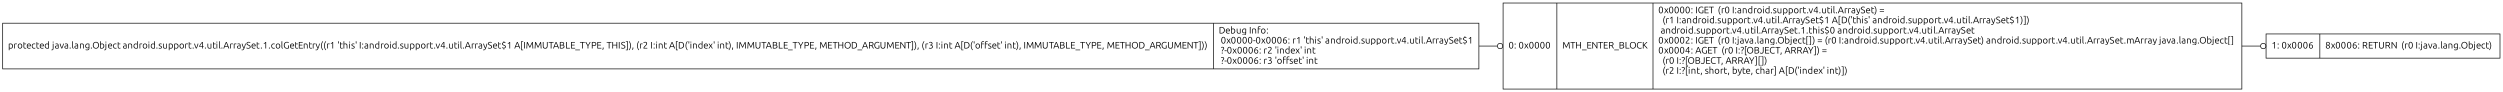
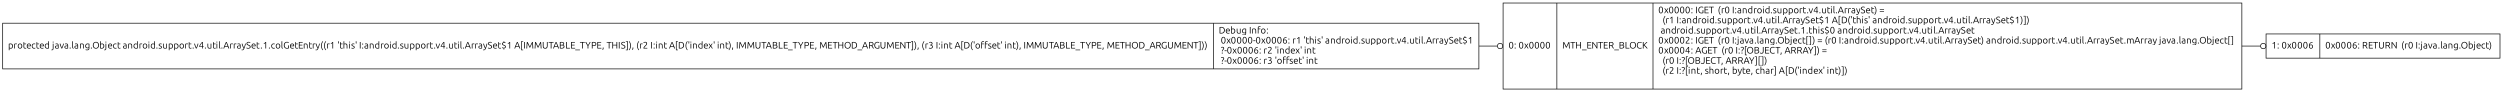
node "1: 0x0006": text "8x0006: RETURN  (r0 I:java.lang.Object)" -> "0x0006: RETURN  (r0 I:java.lang.Object)"
